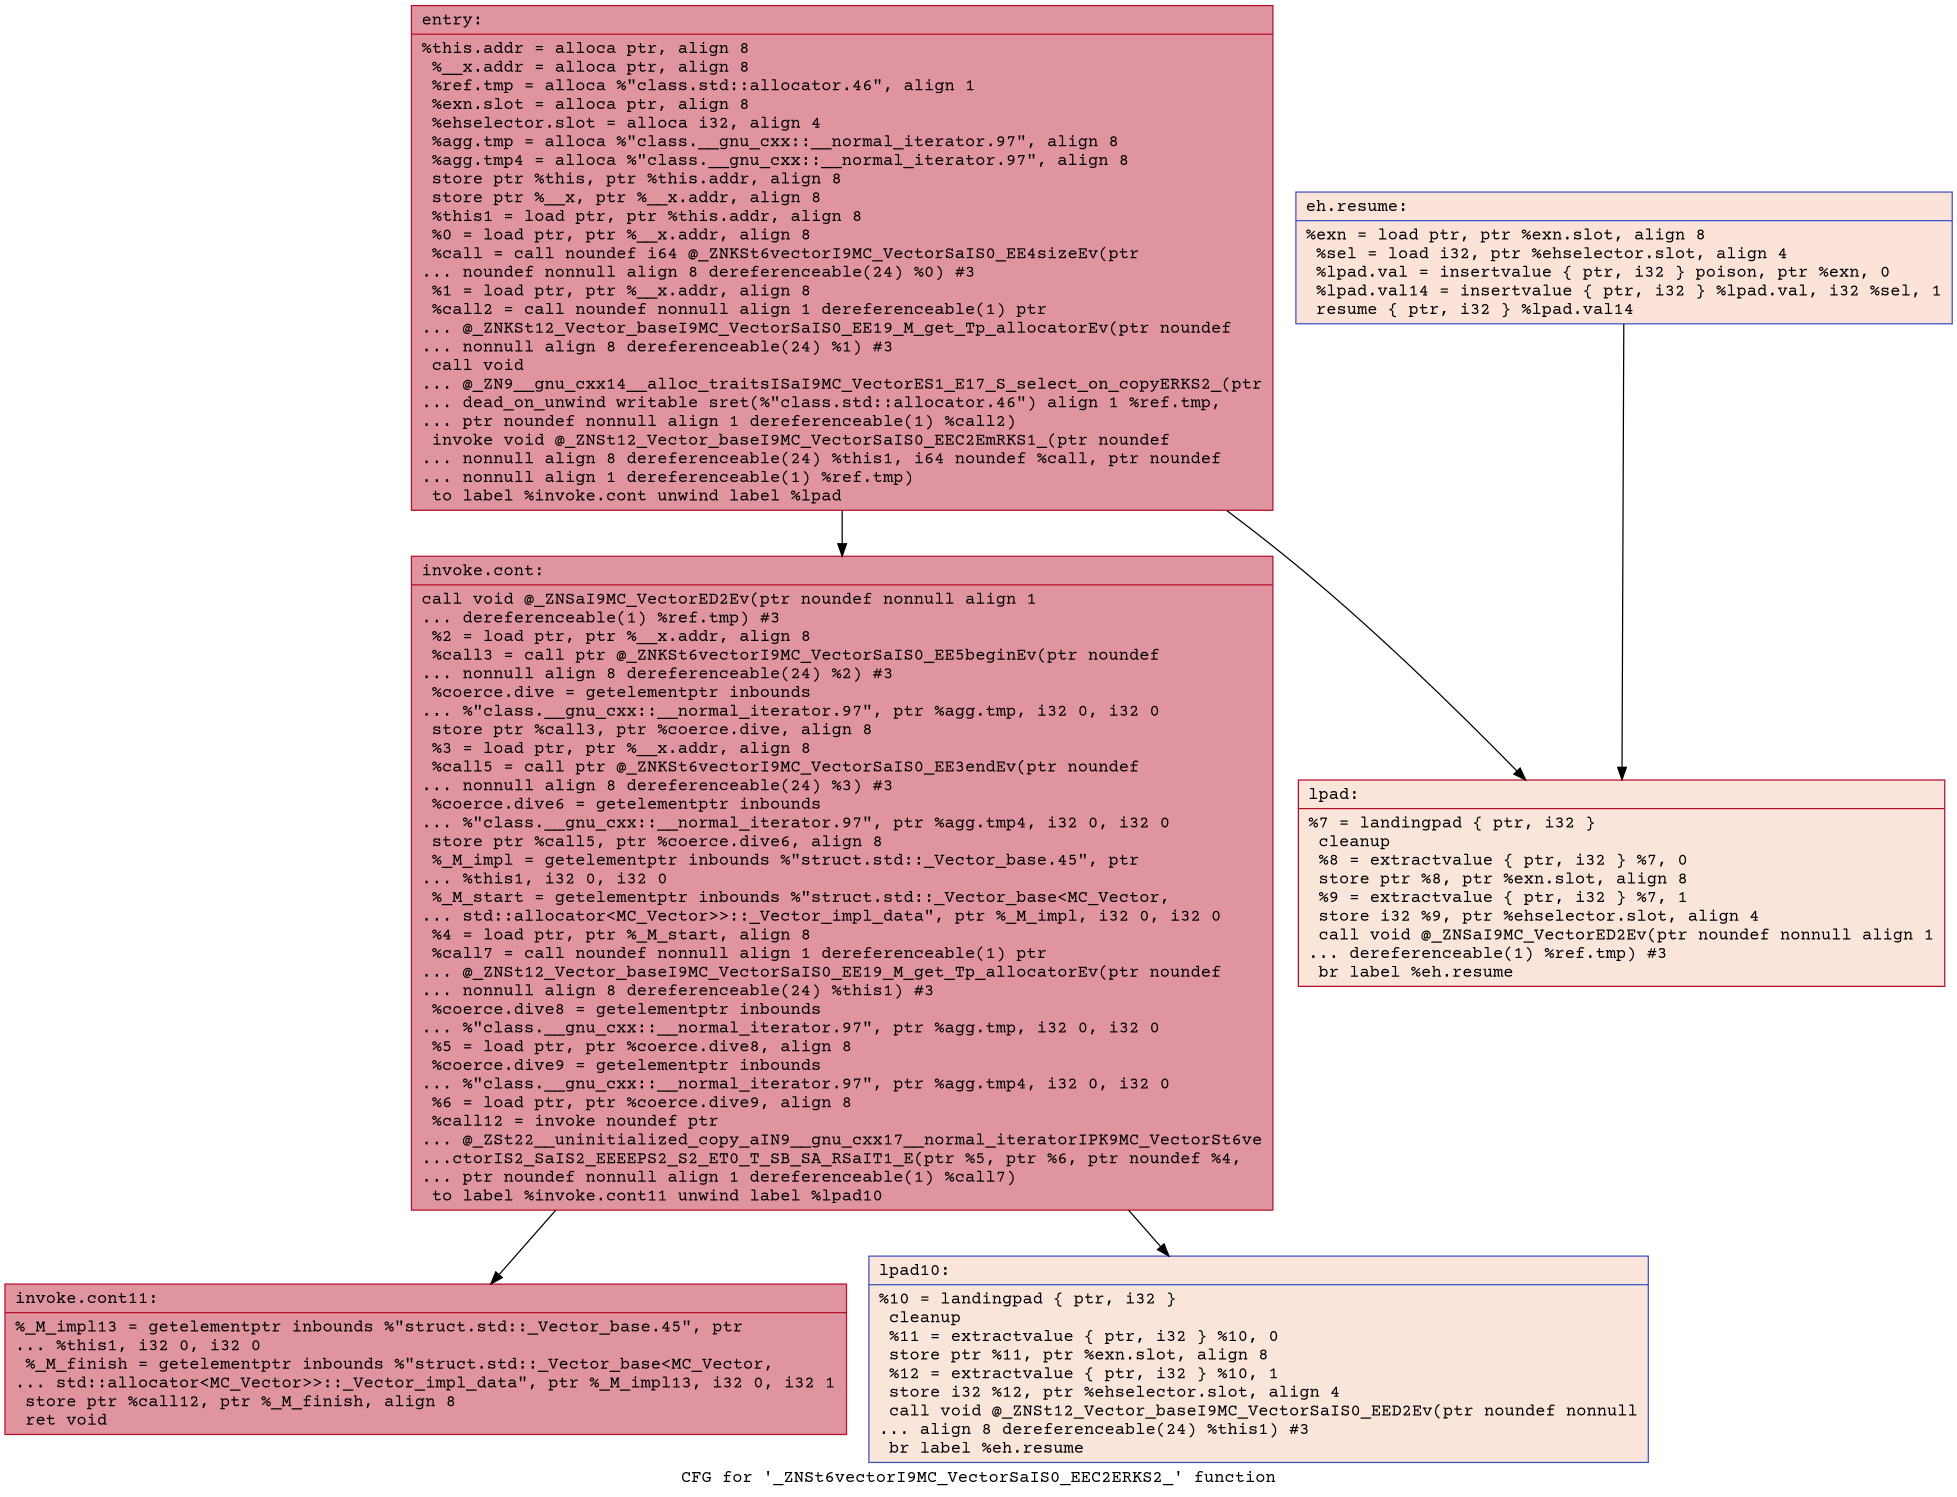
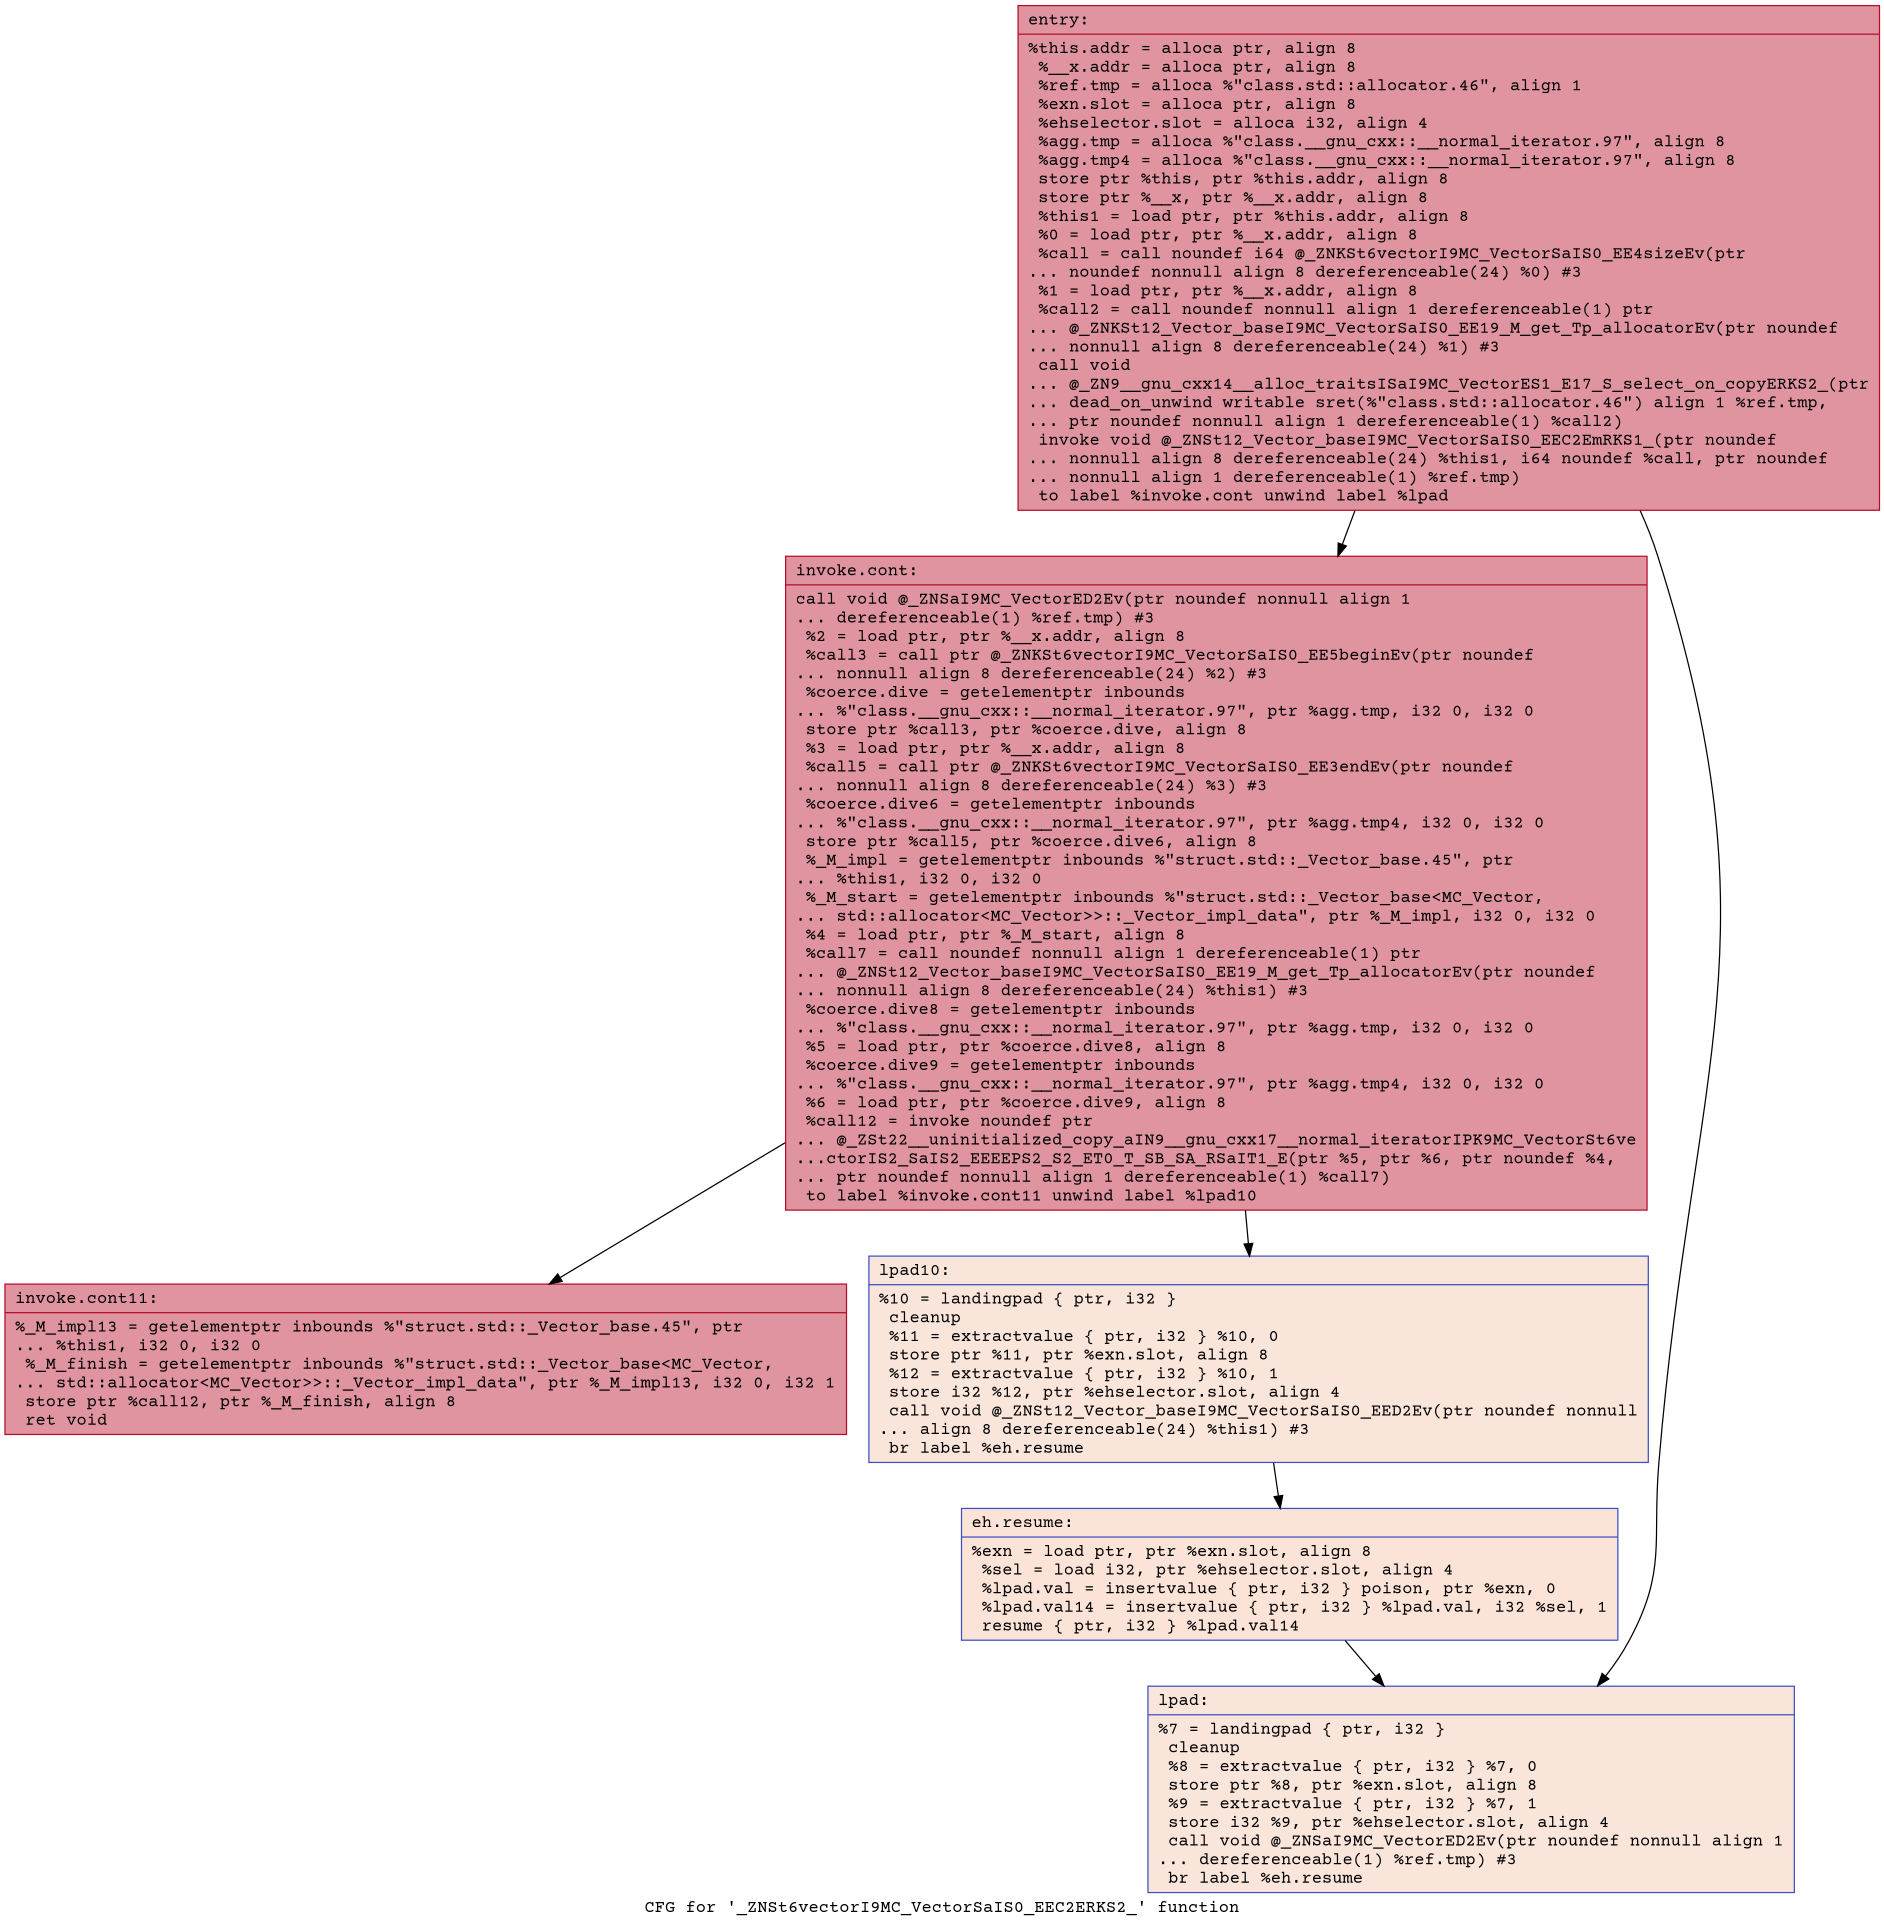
node "lpad:": color #b70d28ff -> #3d50c3ff
edge "lpad10:" -> "eh.resume:": added
